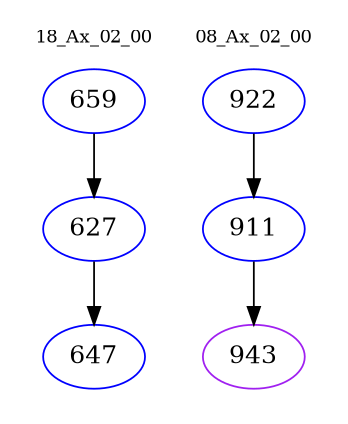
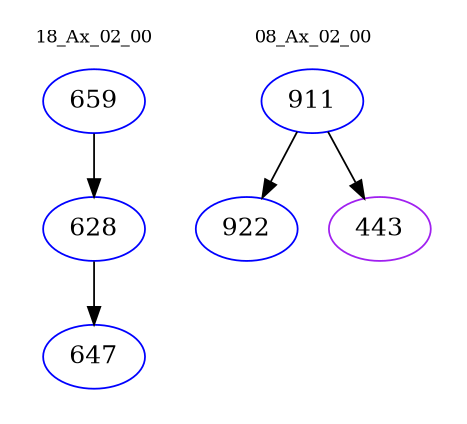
edge "922" -> "911": reversed
node "627": label "627" -> "628"
node "943": label "943" -> "443"
